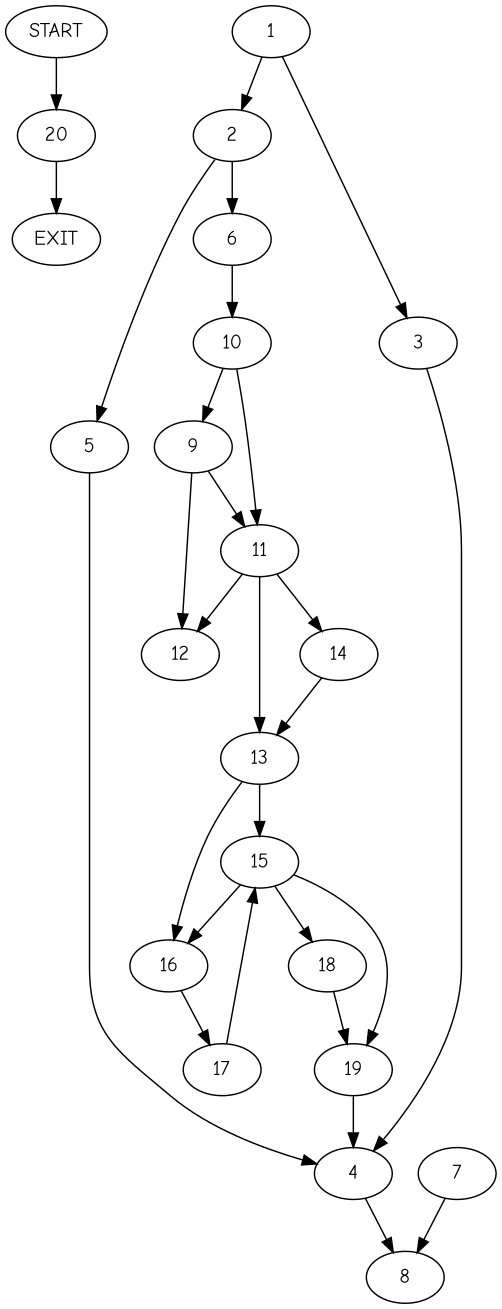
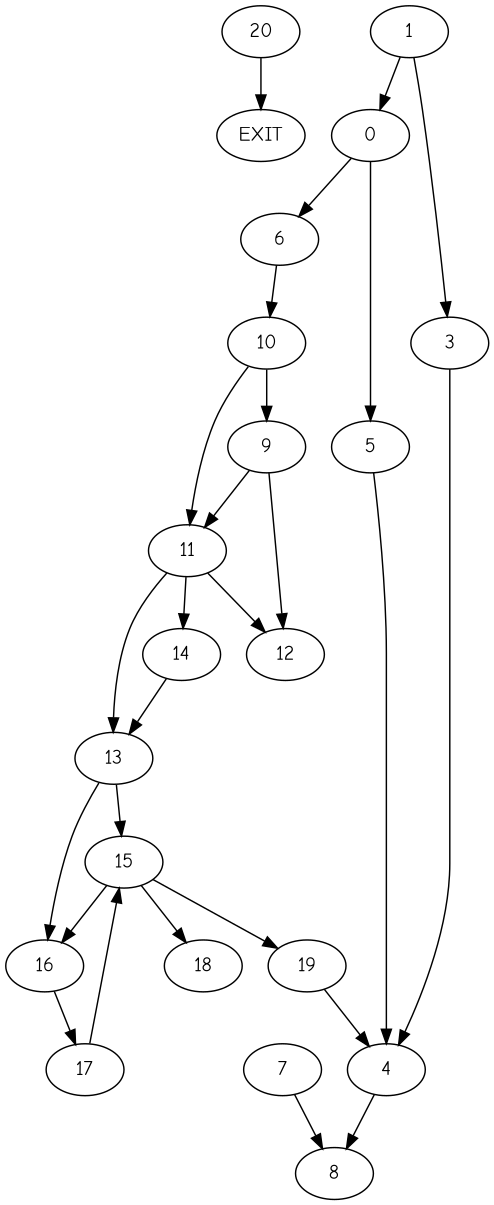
node "START": removed
node "2": label "2" -> "0"
edge "18" -> "19": removed
